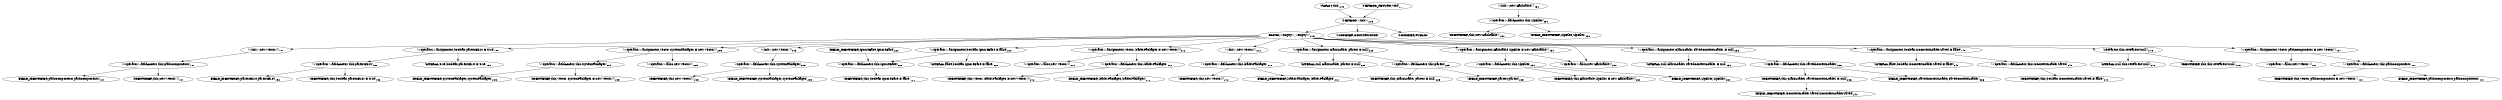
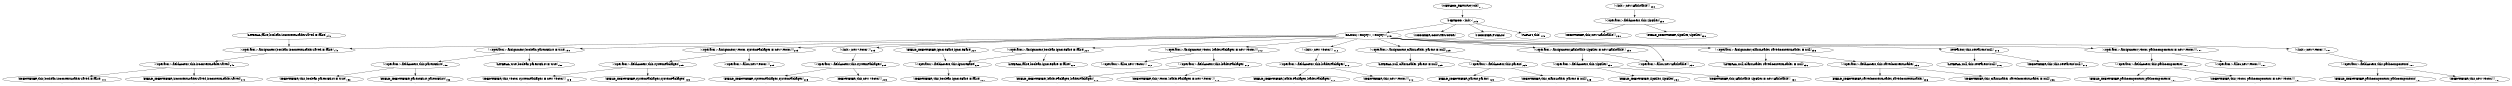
edge "(PARAM,this)" -> "(METHOD,<init>)": reversed
edge "(<operator>.assignment,boolean isContextLoaderSaved = false)" -> "(LITERAL,false,boolean isContextLoaderSaved = false)": reversed
edge "(IDENTIFIER,this,ClassLoader savedContextLoader = null)" -> "(FIELD_IDENTIFIER,isContextLoaderSaved,isContextLoaderSaved)": now "(<operator>.fieldAccess,this.isContextLoaderSaved)" -> "(FIELD_IDENTIFIER,isContextLoaderSaved,isContextLoaderSaved)"
